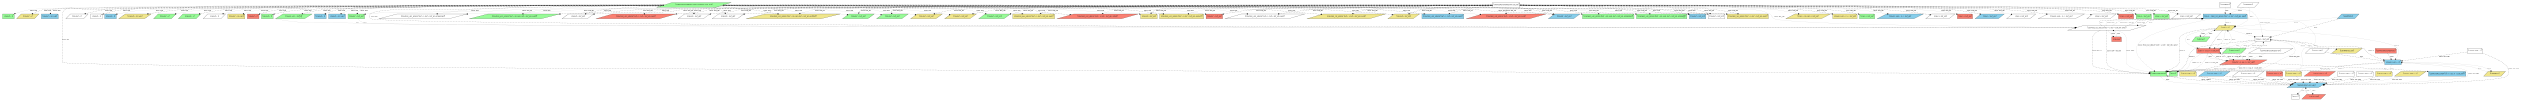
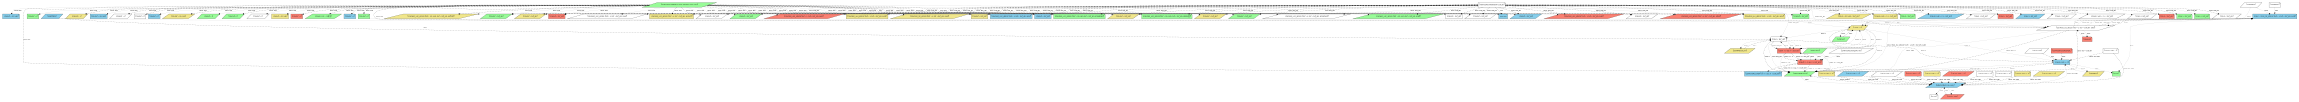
node "1000100": added
node "(Call,!(n > 0 && n < buf_len))": shape parallelogram -> note
node "(MethodReturn,int)": shape note -> parallelogram
